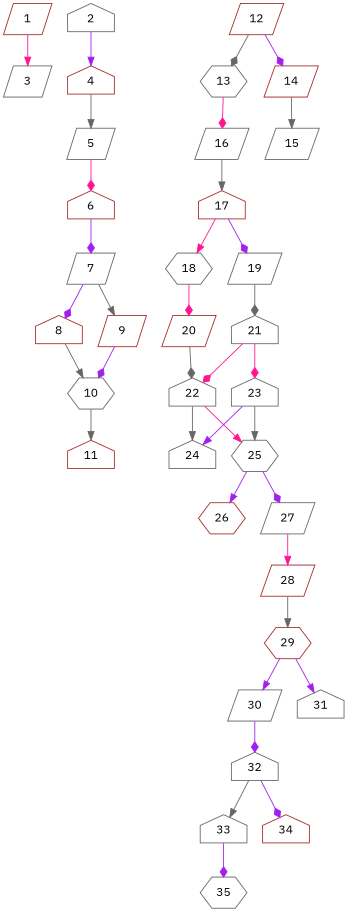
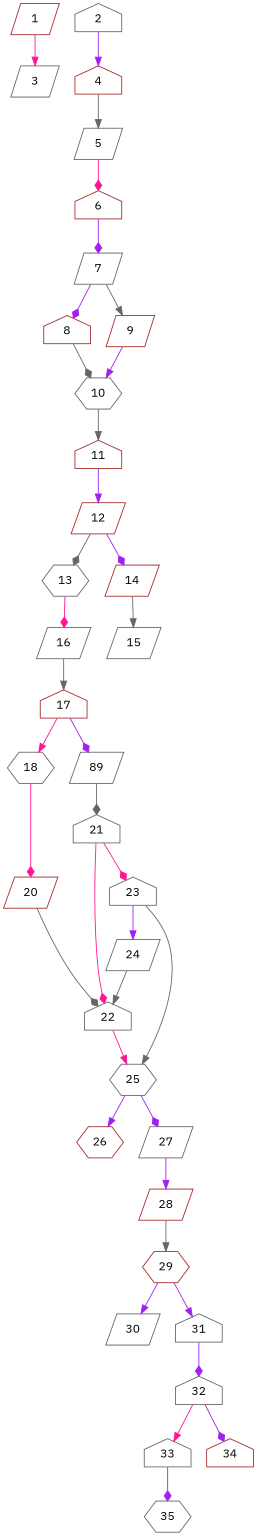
node "19": label "19" -> "89"
edge "8" -> "10": arrowhead normal -> diamond
edge "9" -> "10": arrowhead diamond -> normal
edge "22" -> "24": reversed
node "24": shape house -> parallelogram
edge "11" -> "12": added
edge "27" -> "28": color deeppink -> purple
edge "30" -> "32": now "31" -> "32"
edge "32" -> "33": color gray40 -> deeppink
